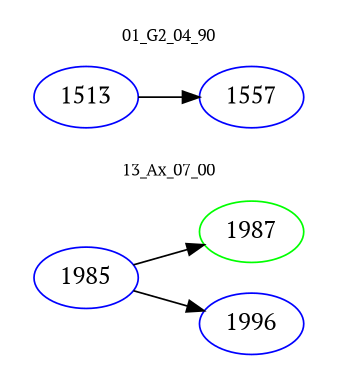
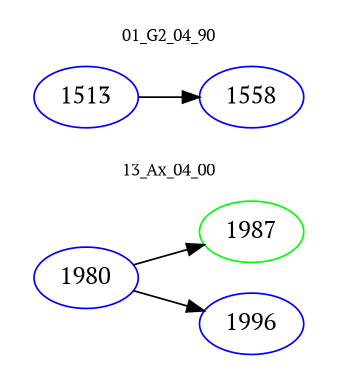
node "1557": label "1557" -> "1558"
cluster "13_Ax_07_00": label "13_Ax_07_00" -> "13_Ax_04_00"
node "1985": label "1985" -> "1980"
